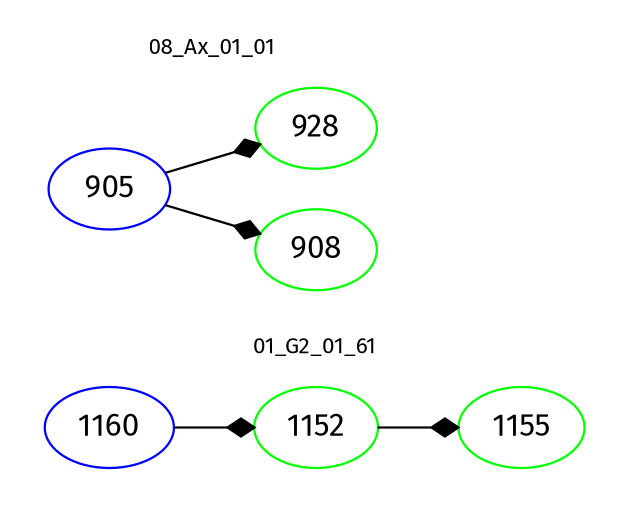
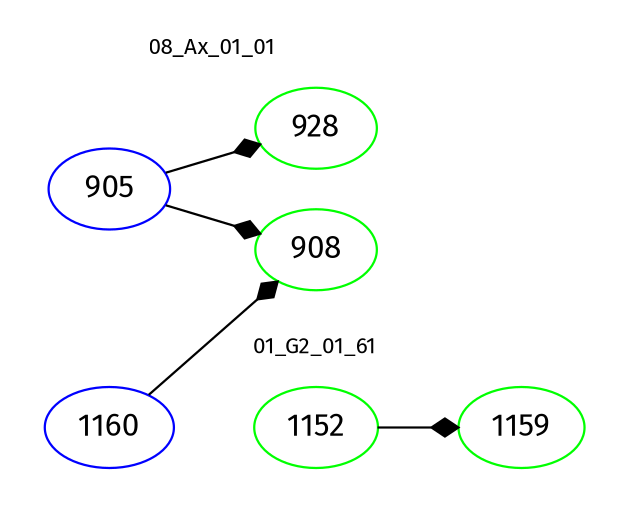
edge "1160" -> "1152": now "1160" -> "908"
node "1155": label "1155" -> "1159"
